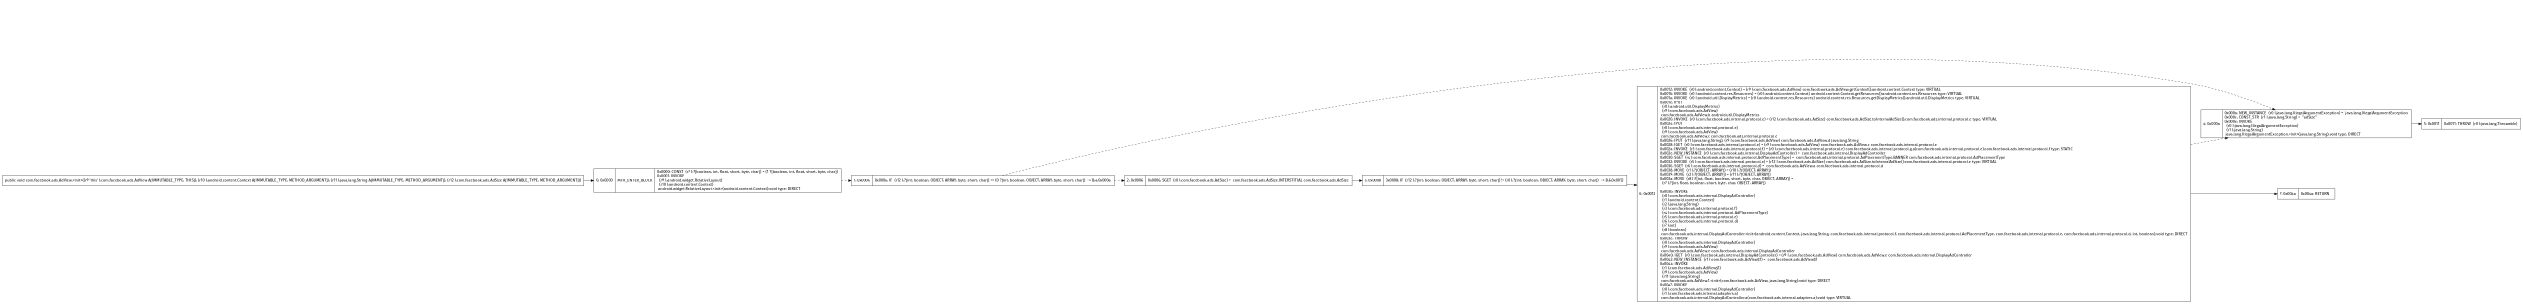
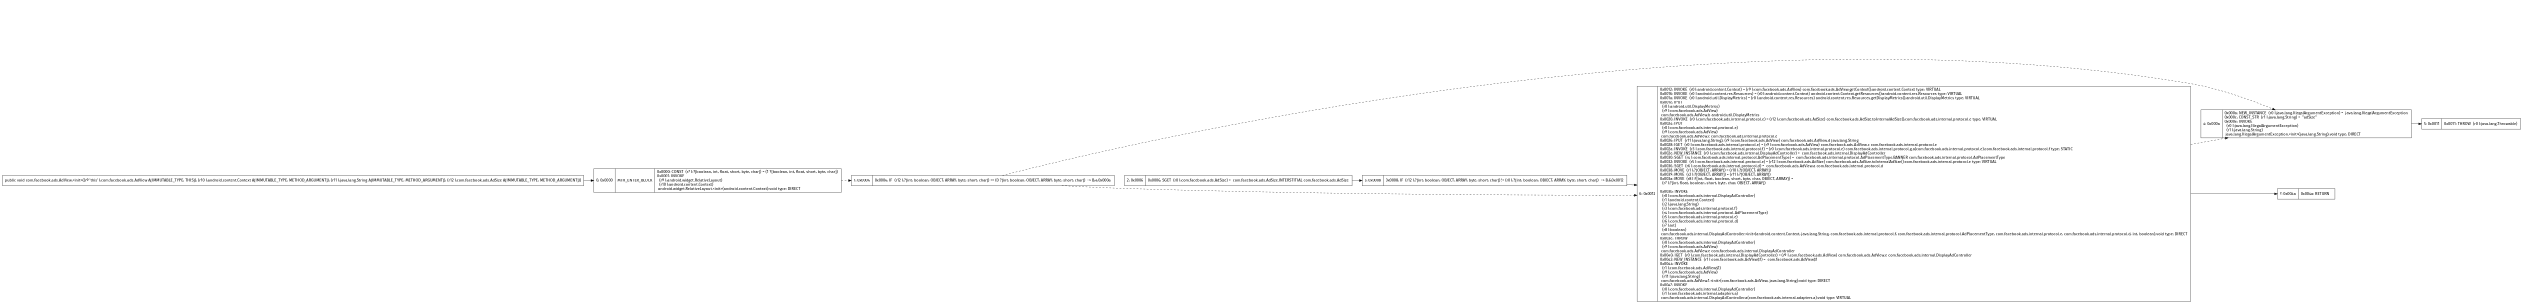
edge "1: 0x0004" -> "2: 0x0006": now "1: 0x0004" -> "6: 0x0012"
